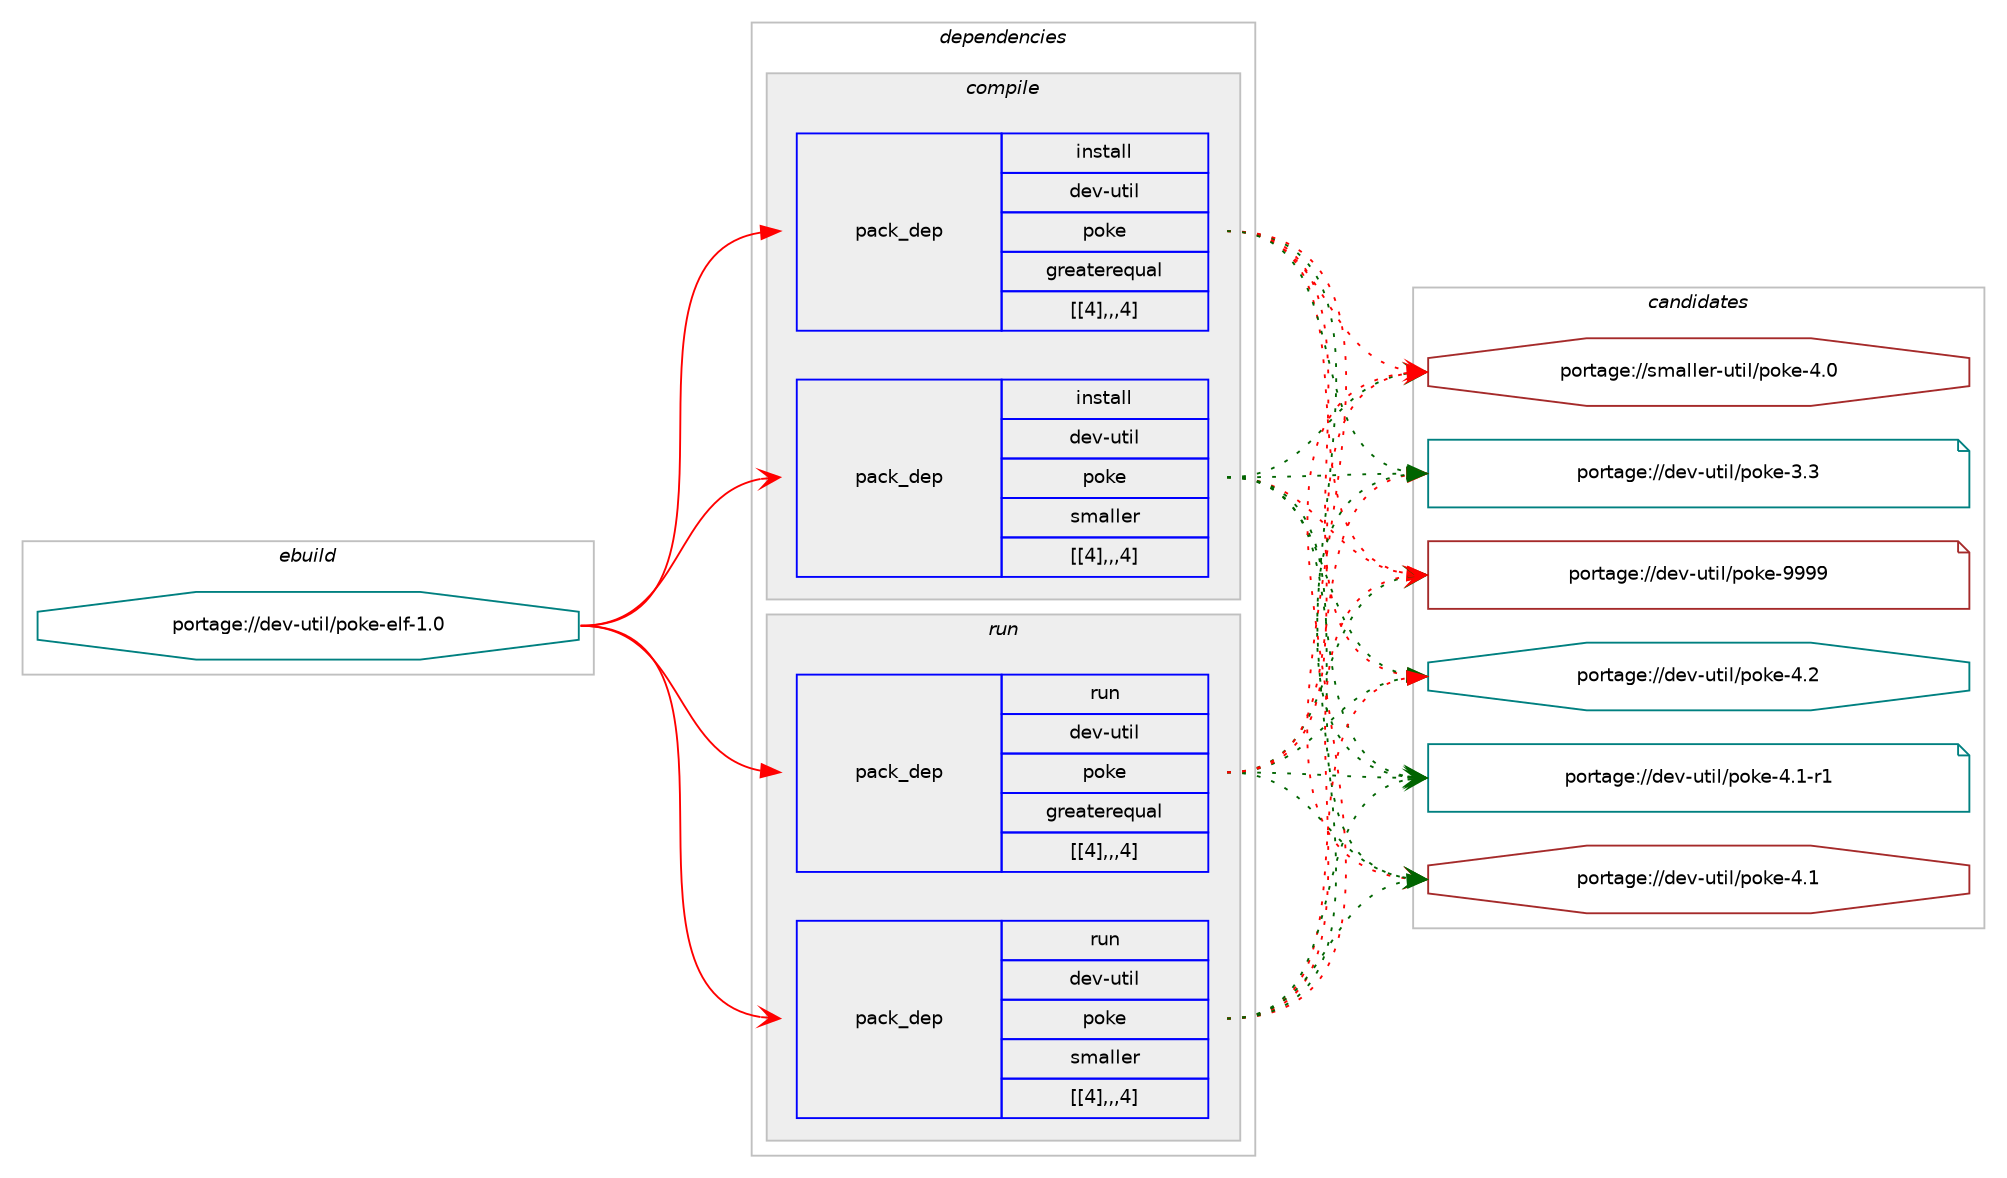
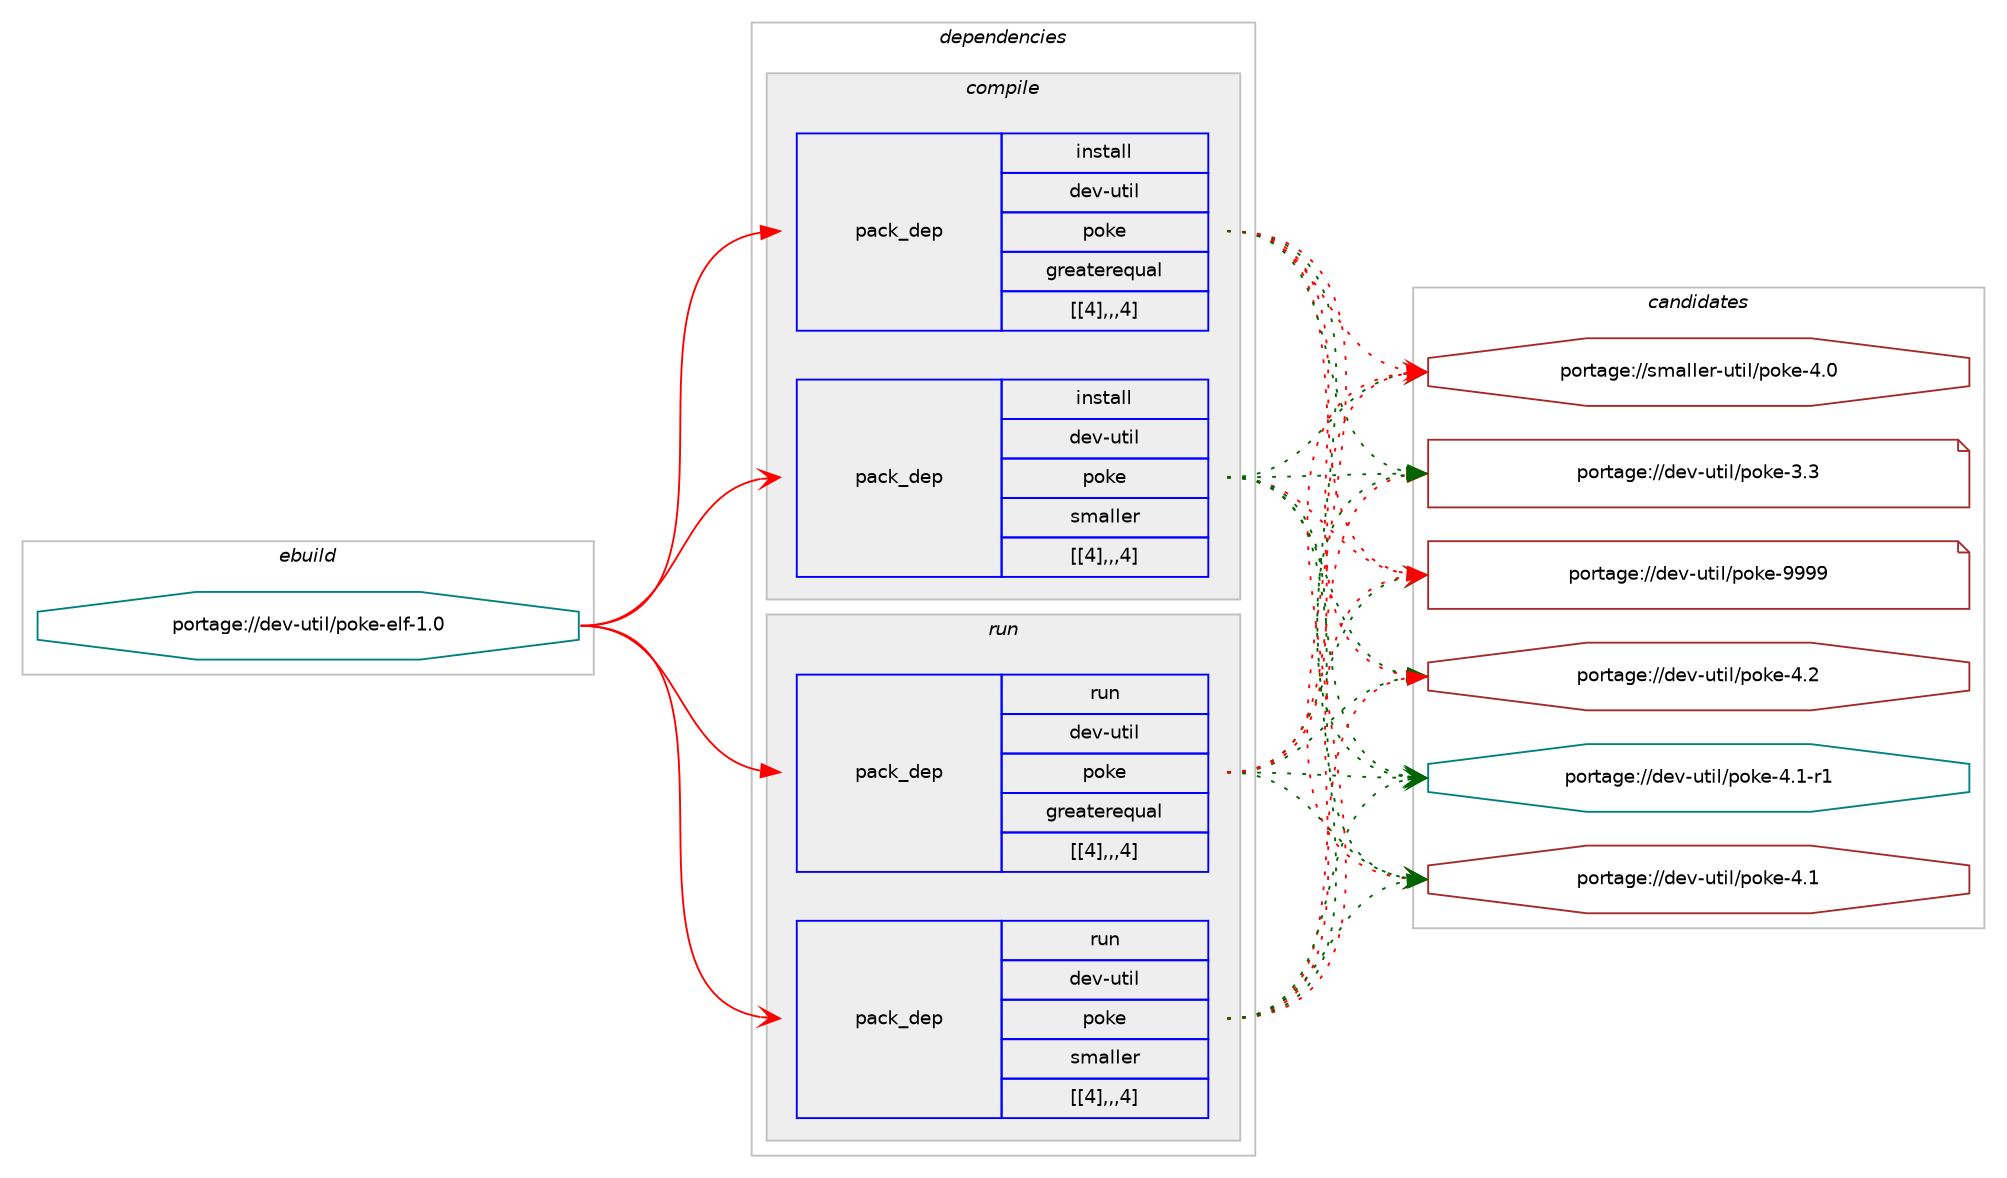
node "portage://dev-util/poke-3.3": color teal -> brown
node "portage://dev-util/poke-4.2": color teal -> brown
node "portage://dev-util/poke-4.1-r1": shape note -> octagon
